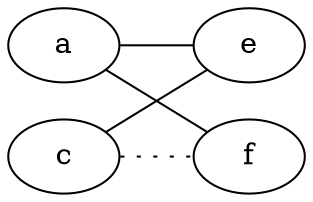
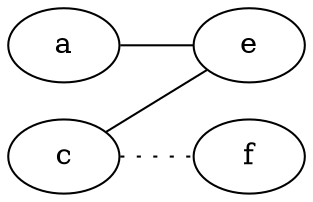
edge "a" -- "f": removed
